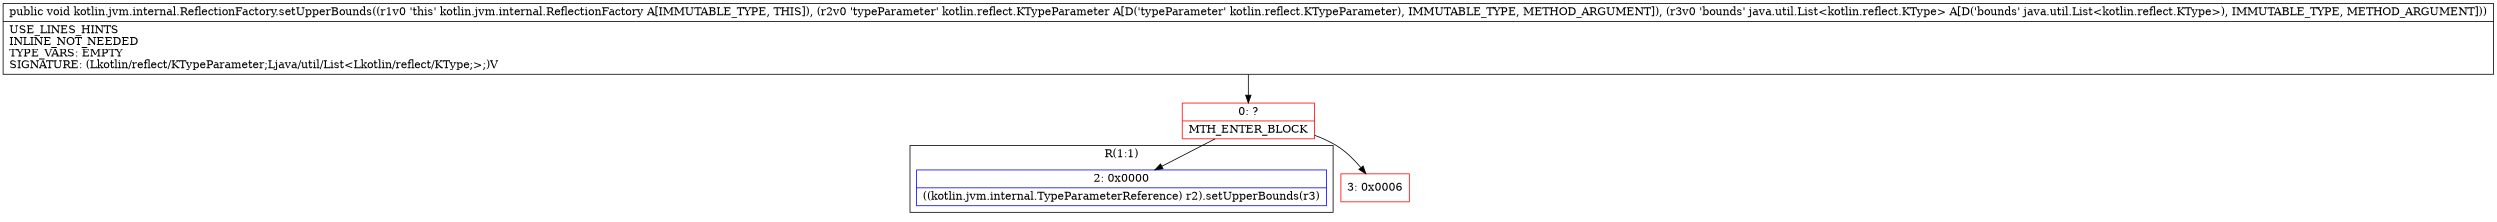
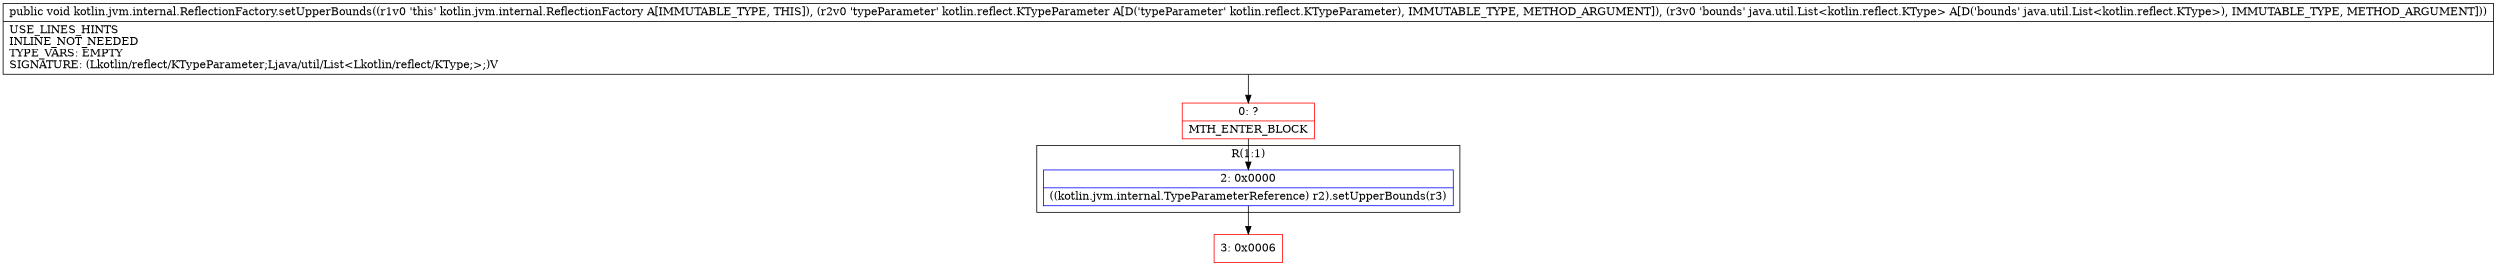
edge "0: ?" -> "3: 0x0006": now "2: 0x0000" -> "3: 0x0006"
